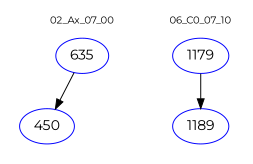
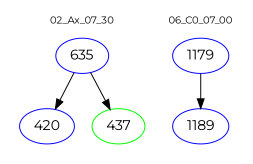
cluster "02_Ax_07_00": label "02_Ax_07_00" -> "02_Ax_07_30"
cluster "06_C0_07_10": label "06_C0_07_10" -> "06_C0_07_00"
node "450": label "450" -> "420"
node "437": added
